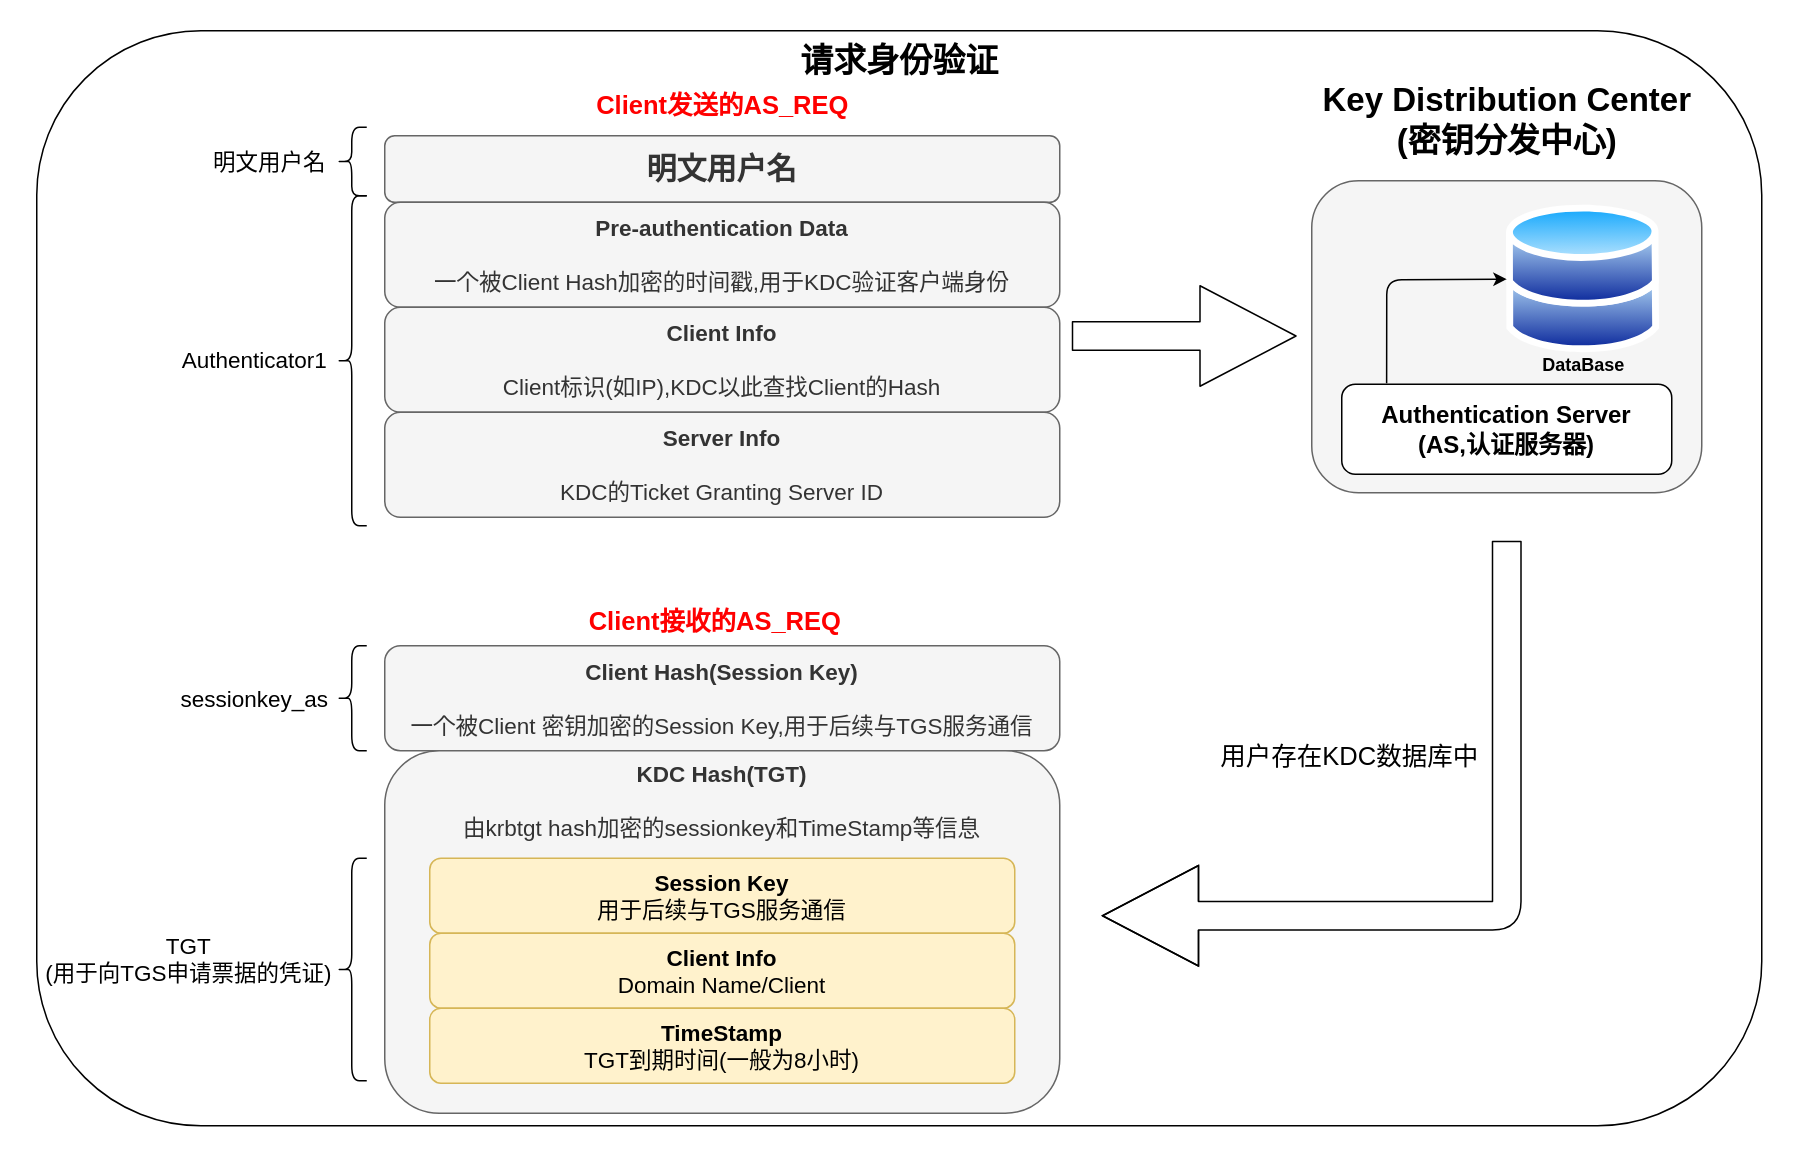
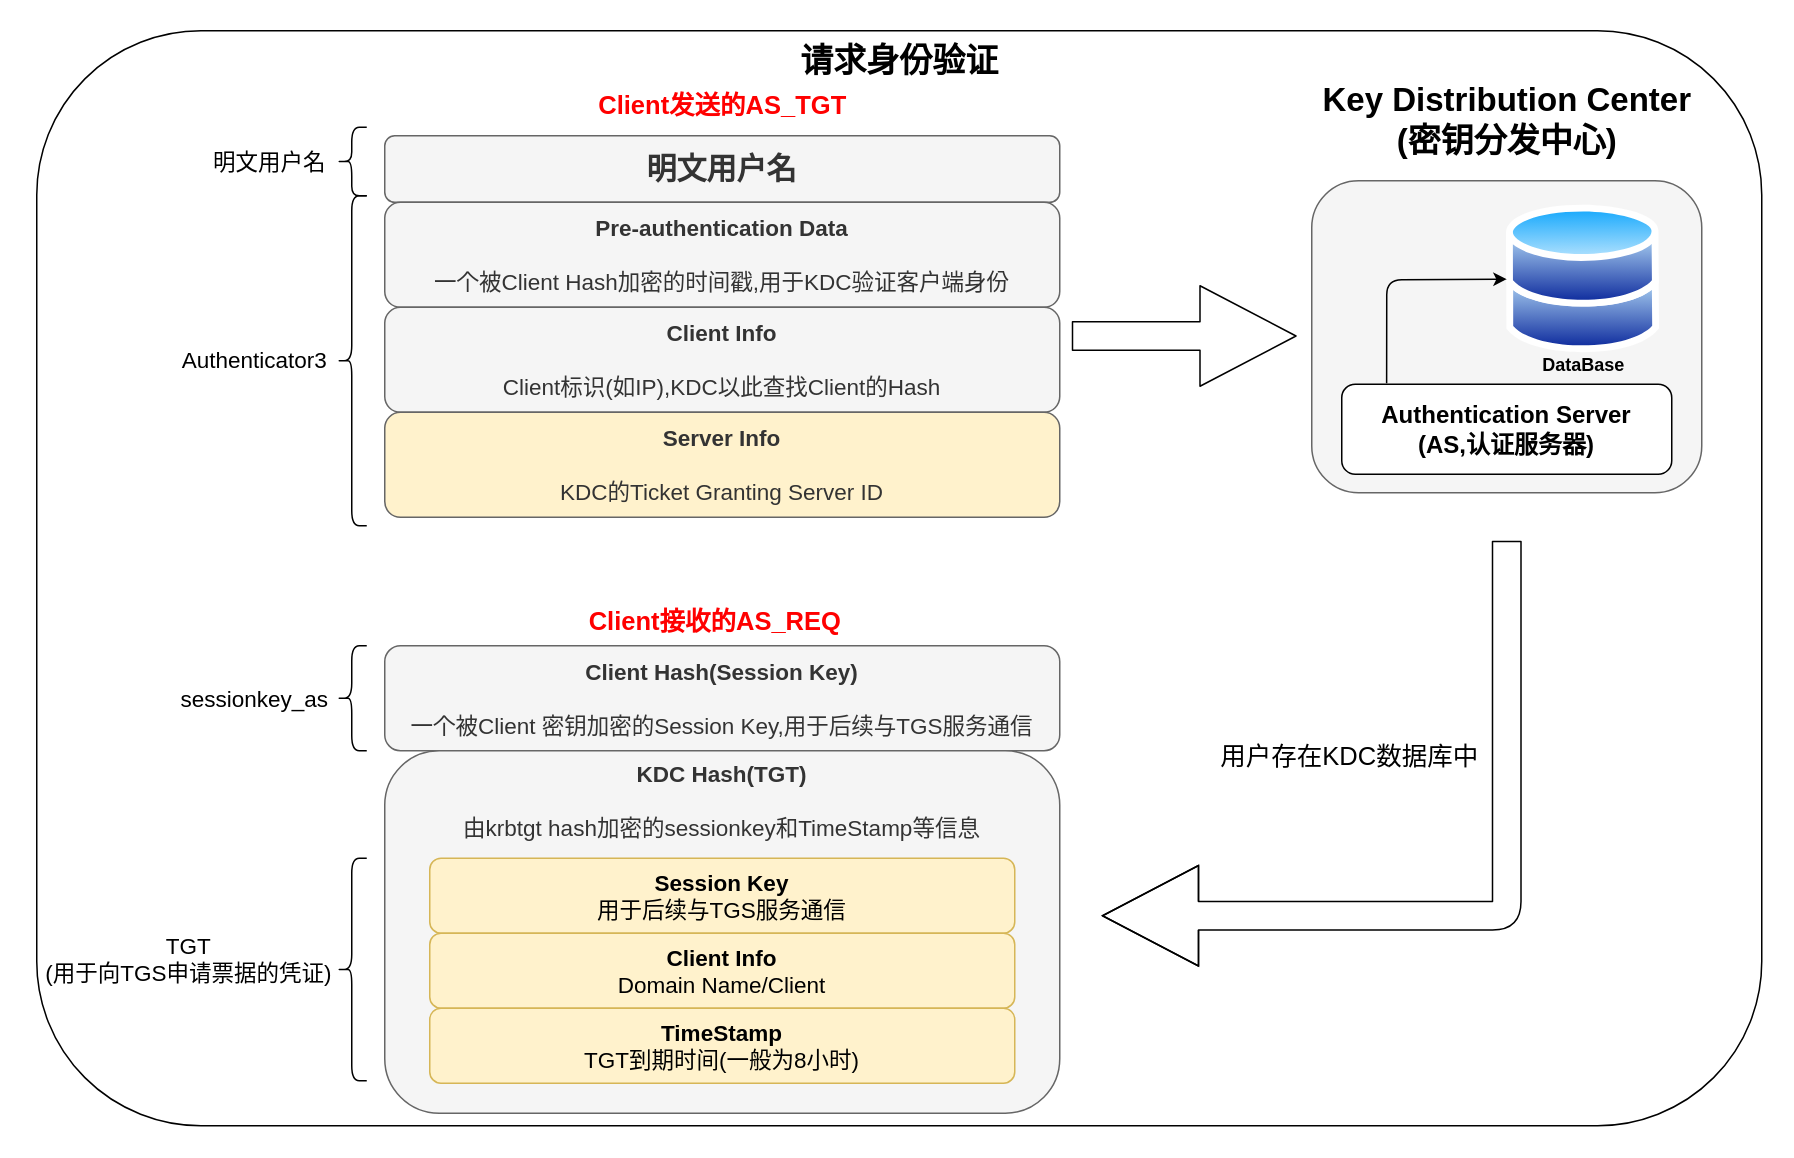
node "Client发送的AS_REQ": label "Client发送的AS_REQ" -> "Client发送的AS_TGT"
node "Authenticator1": label "Authenticator1" -> "Authenticator3"
node "Server Info KDC的Ticket Granting Server ID": fillcolor #f5f5f5 -> #fff2cc
